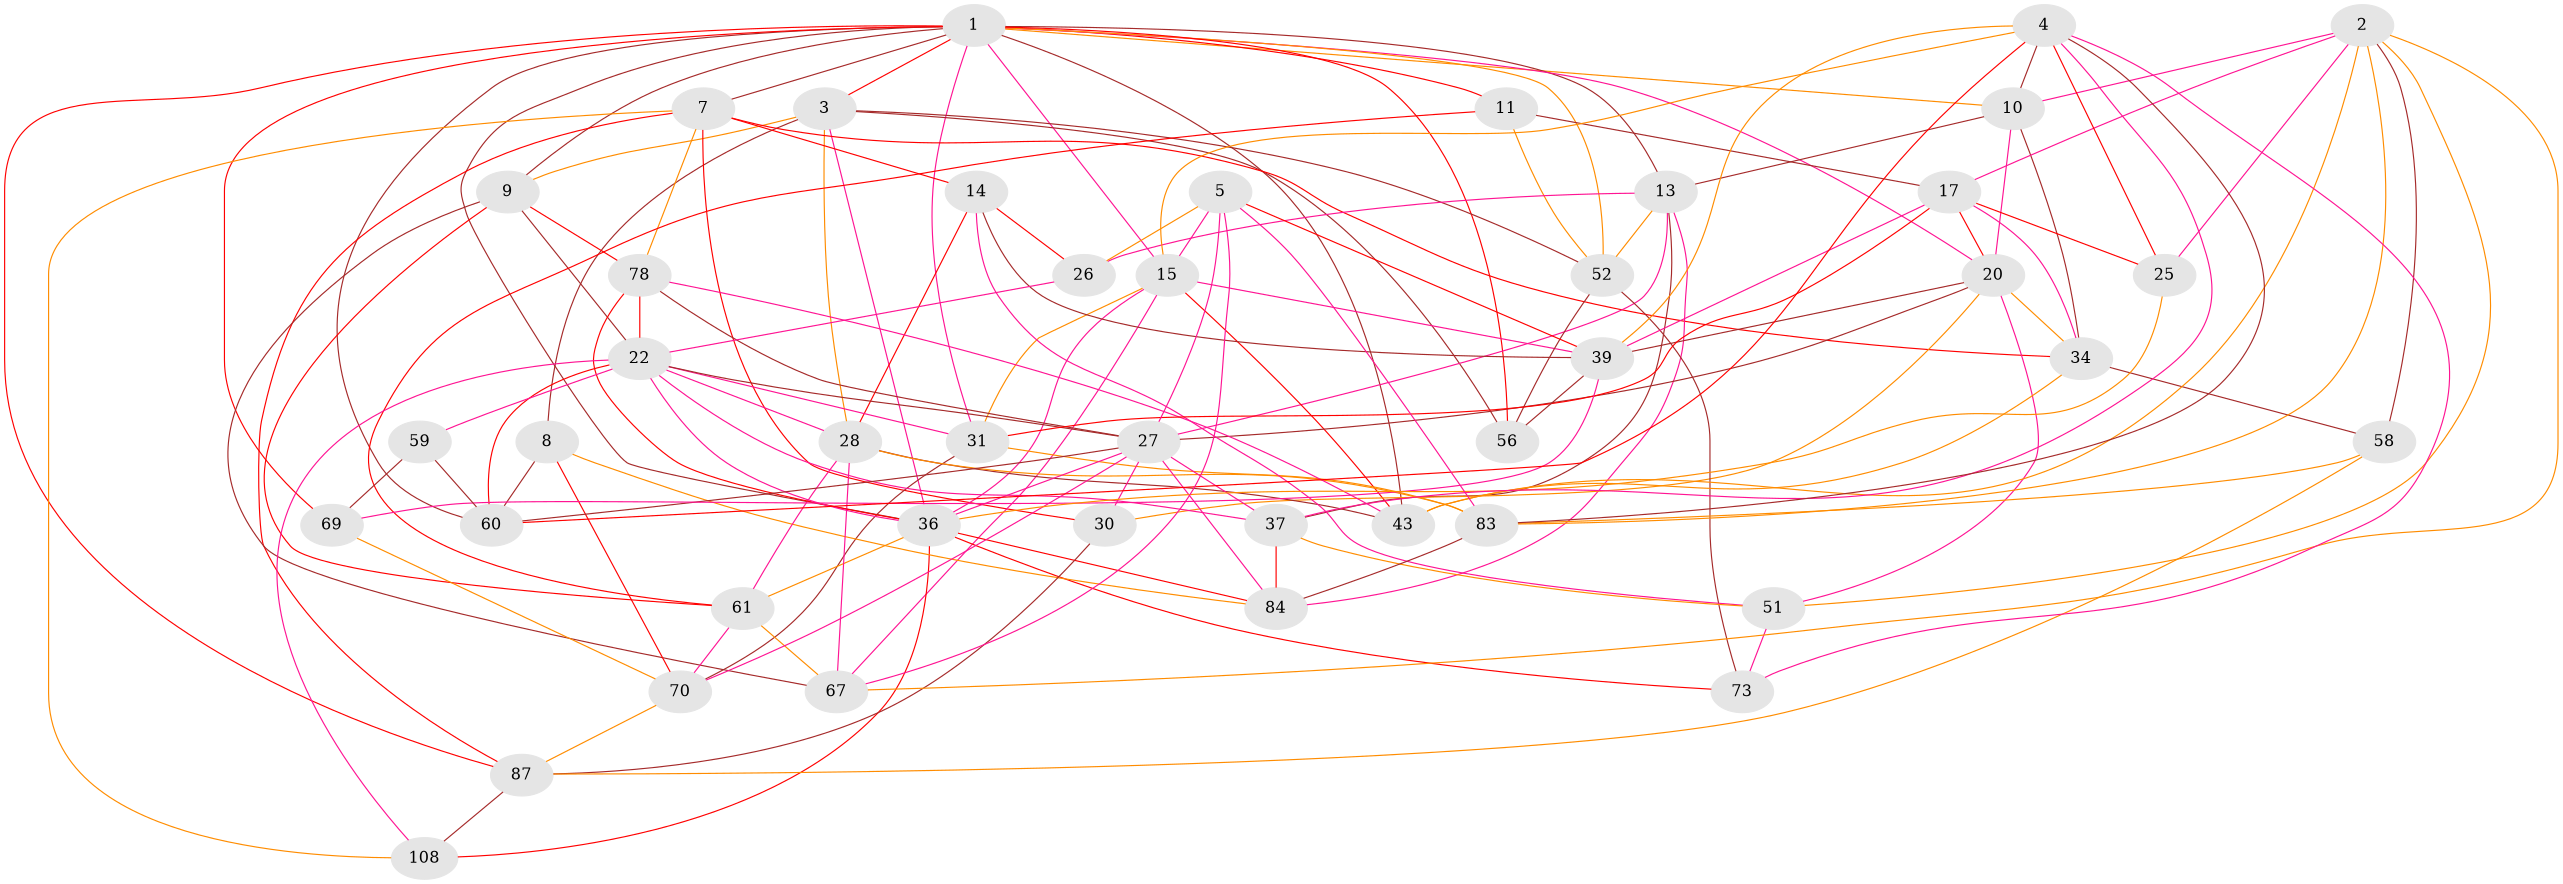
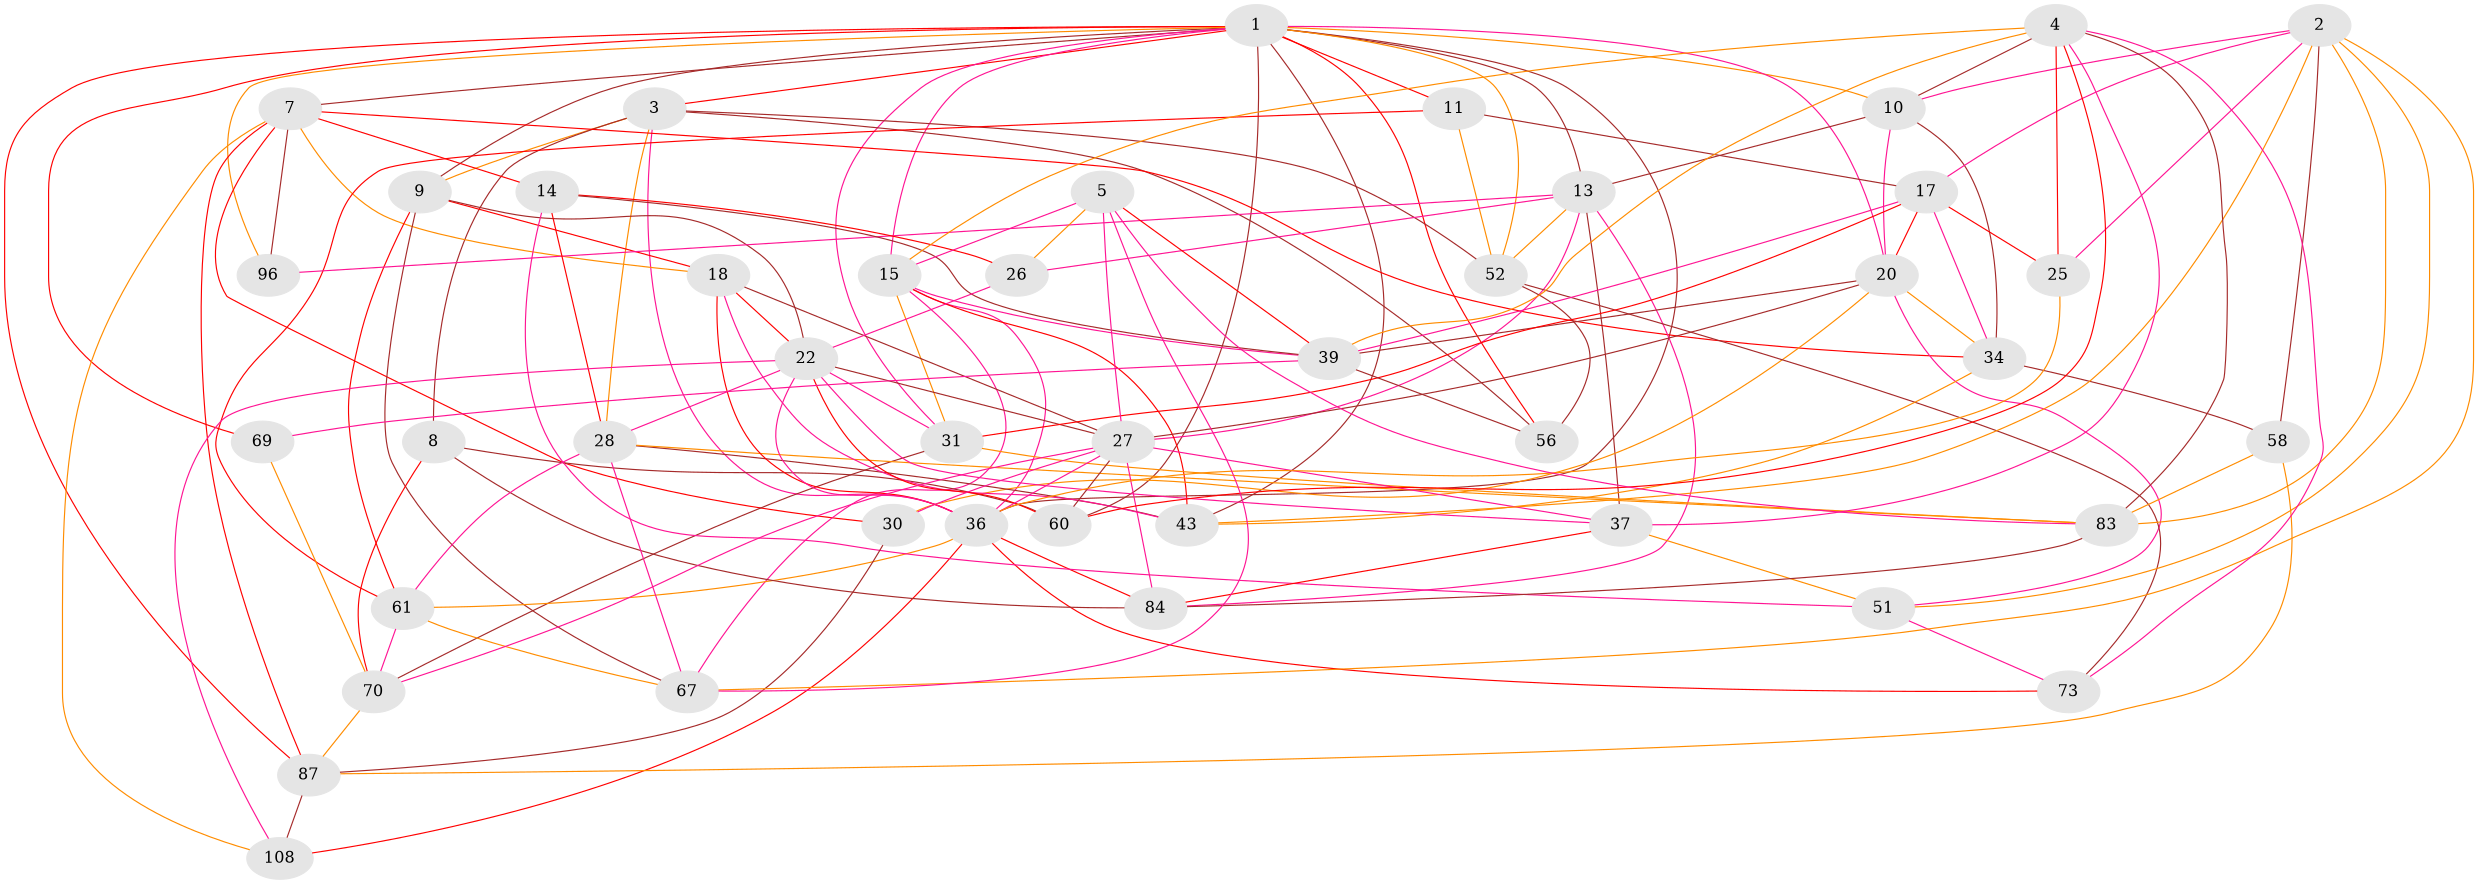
node "96": added
node "78": label "78" -> "18"
node "59": removed
edge "8" -- "84": color darkorange -> brown
